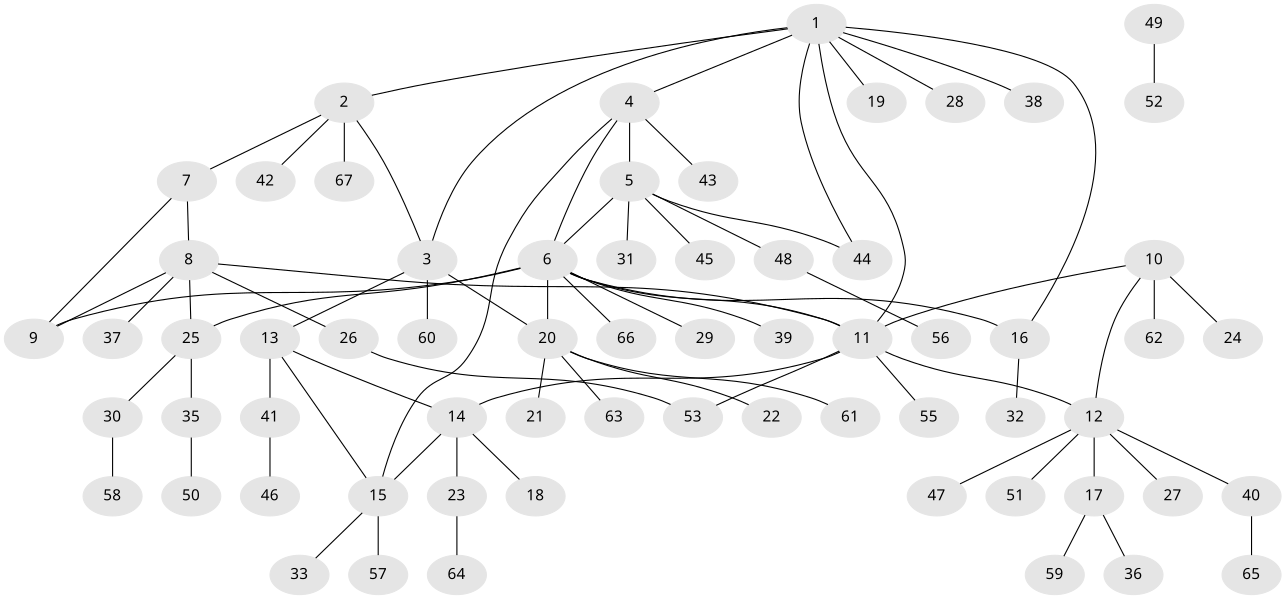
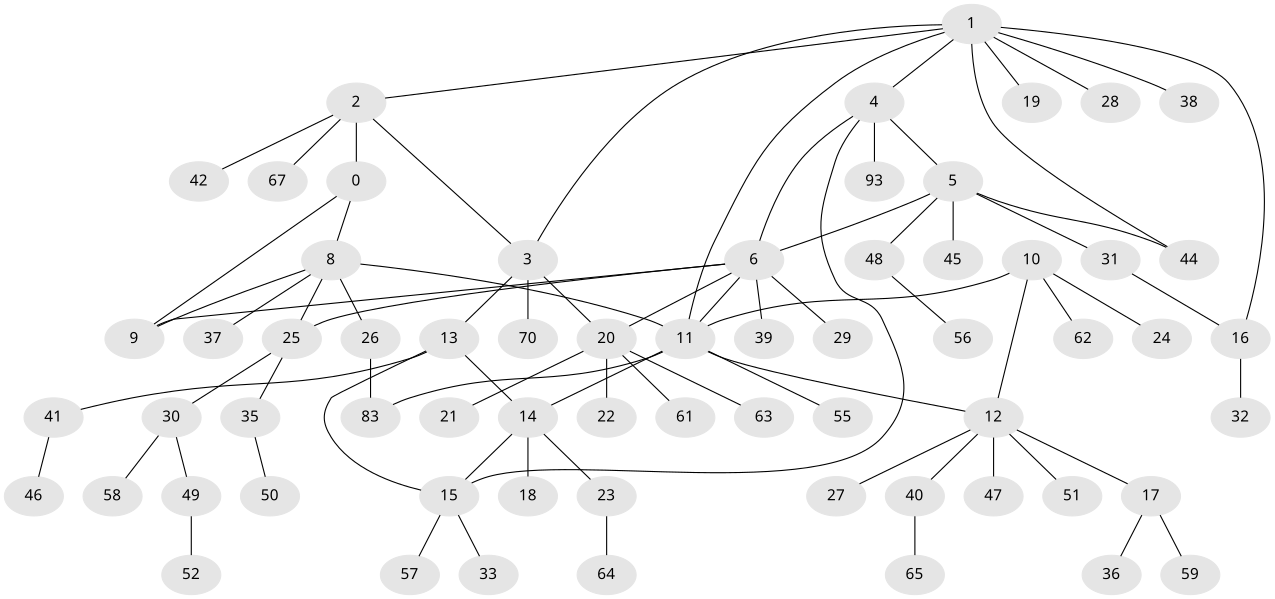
node "7": label "7" -> "0"
node "43": label "43" -> "93"
edge "6" -- "16": now "31" -- "16"
node "60": label "60" -> "70"
node "66": removed
node "53": label "53" -> "83"
edge "30" -- "49": added
